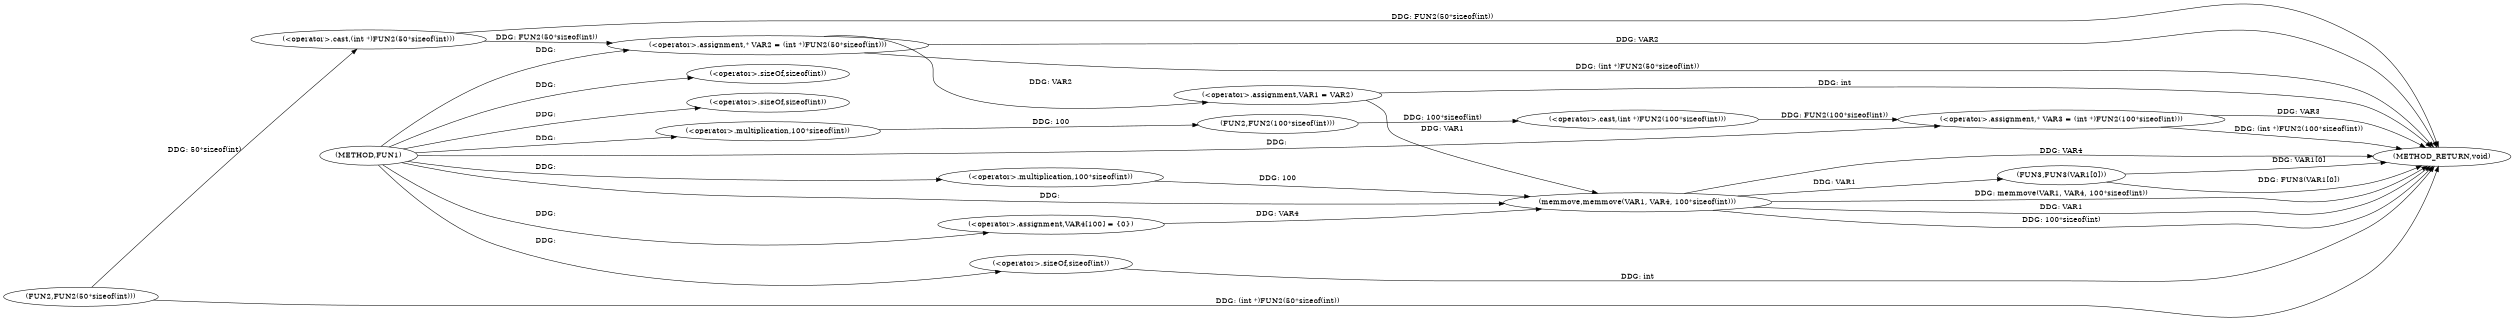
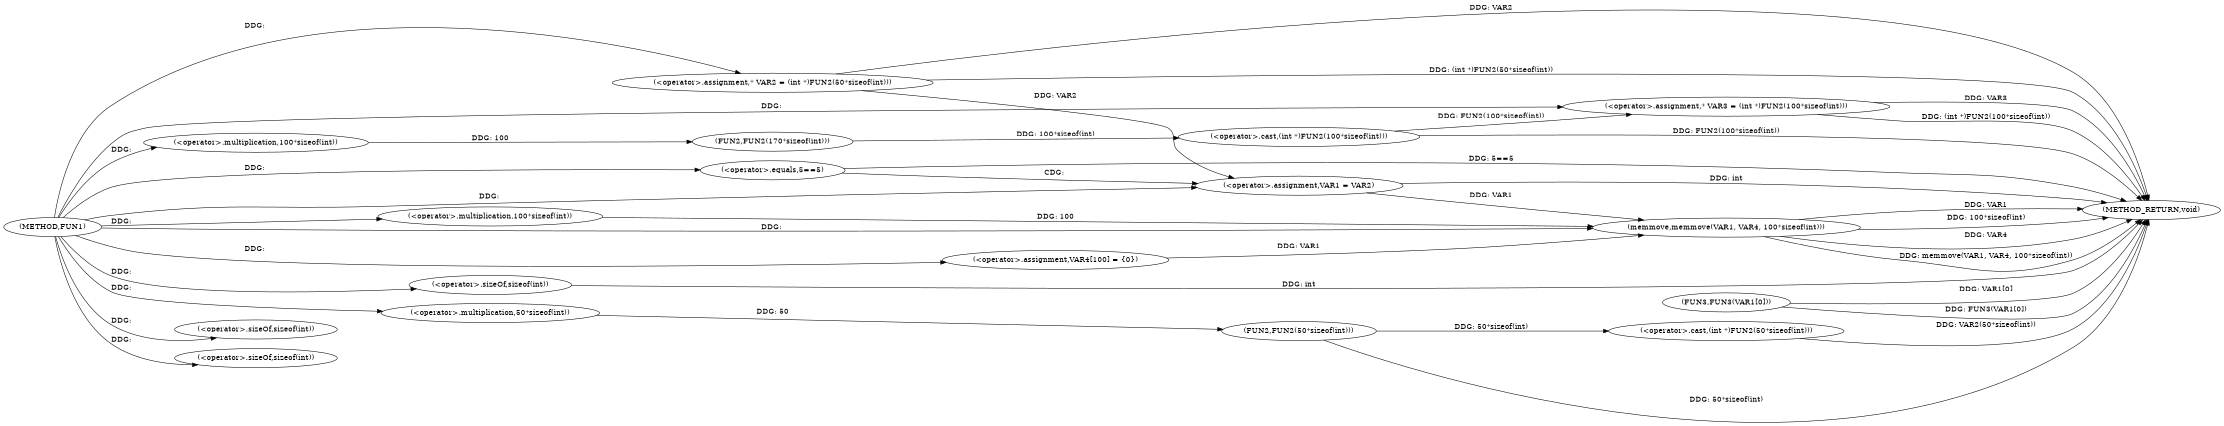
edge "(<operator>.cast,(int *)FUN2(50*sizeof(int)))" -> "(METHOD_RETURN,void)": label "DDG: FUN2(50*sizeof(int))" -> "DDG: VAR2(50*sizeof(int))"
edge "(<operator>.cast,(int *)FUN2(50*sizeof(int)))" -> "(<operator>.assignment,* VAR2 = (int *)FUN2(50*sizeof(int)))": removed, label "DDG: FUN2(50*sizeof(int))"
node "(FUN2,FUN2(100*sizeof(int)))": label "(FUN2,FUN2(100*sizeof(int)))" -> "(FUN2,FUN2(170*sizeof(int)))"
edge "(<operator>.cast,(int *)FUN2(100*sizeof(int)))" -> "(METHOD_RETURN,void)": added, label "DDG: FUN2(100*sizeof(int))"
node "(<operator>.equals,5==5)": added
edge "(memmove,memmove(VAR1, VAR4, 100*sizeof(int)))" -> "(FUN3,FUN3(VAR1[0]))": removed, label "DDG: VAR1"
edge "(METHOD,FUN1)" -> "(<operator>.assignment,VAR1 = VAR2)": added, label "DDG:"
edge "(<operator>.assignment,VAR4[100] = {0})" -> "(memmove,memmove(VAR1, VAR4, 100*sizeof(int)))": label "DDG: VAR4" -> "DDG: VAR1"
edge "(FUN2,FUN2(50*sizeof(int)))" -> "(METHOD_RETURN,void)": label "DDG: (int *)FUN2(50*sizeof(int))" -> "DDG: 50*sizeof(int)"
node "(<operator>.multiplication,50*sizeof(int))": added
